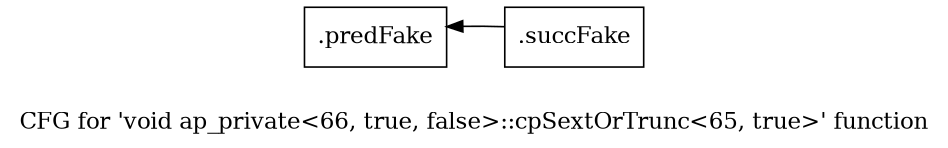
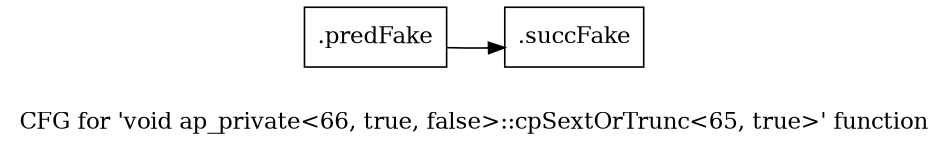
edge ".succFake" -> ".predFake": reversed
